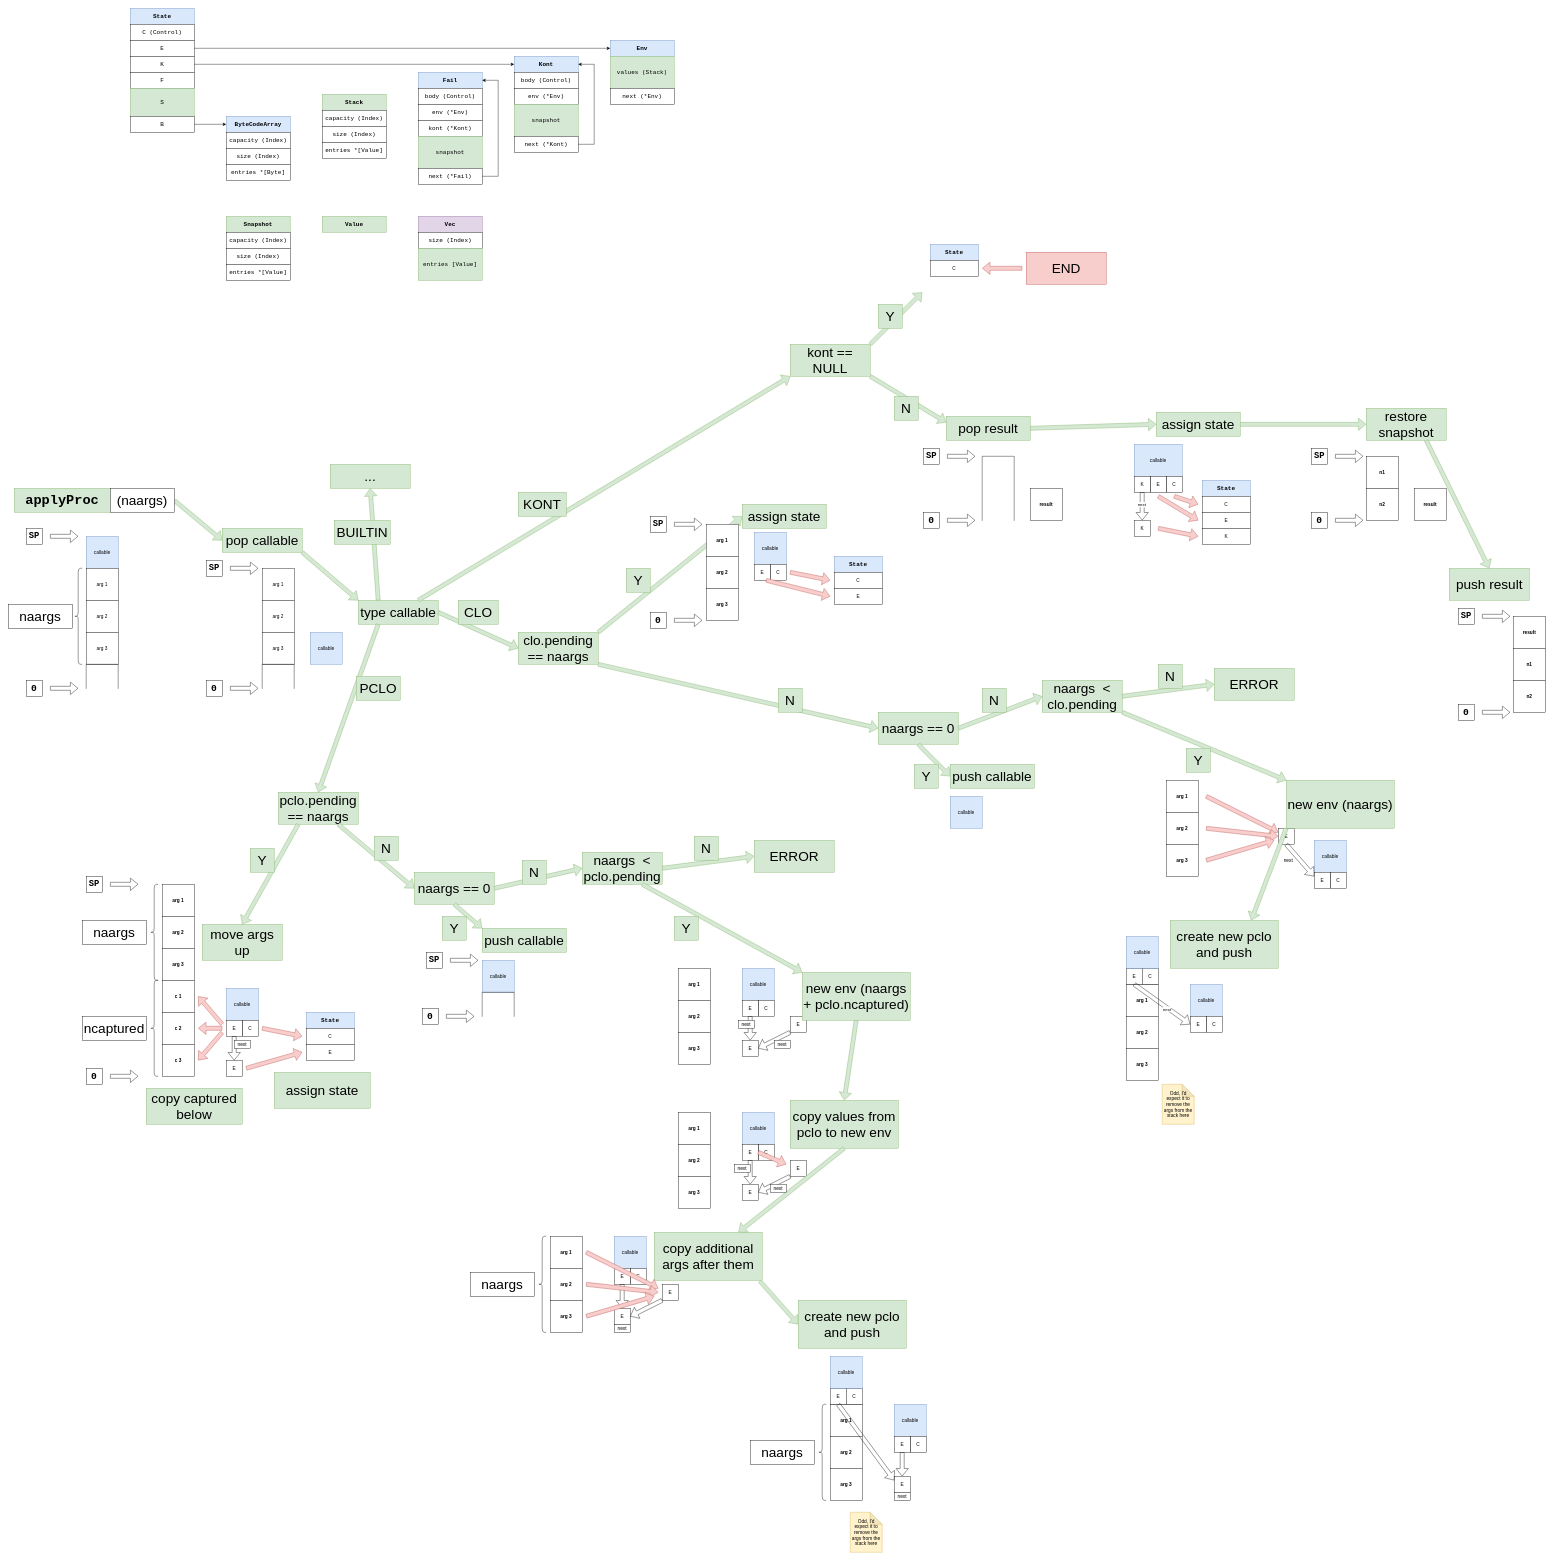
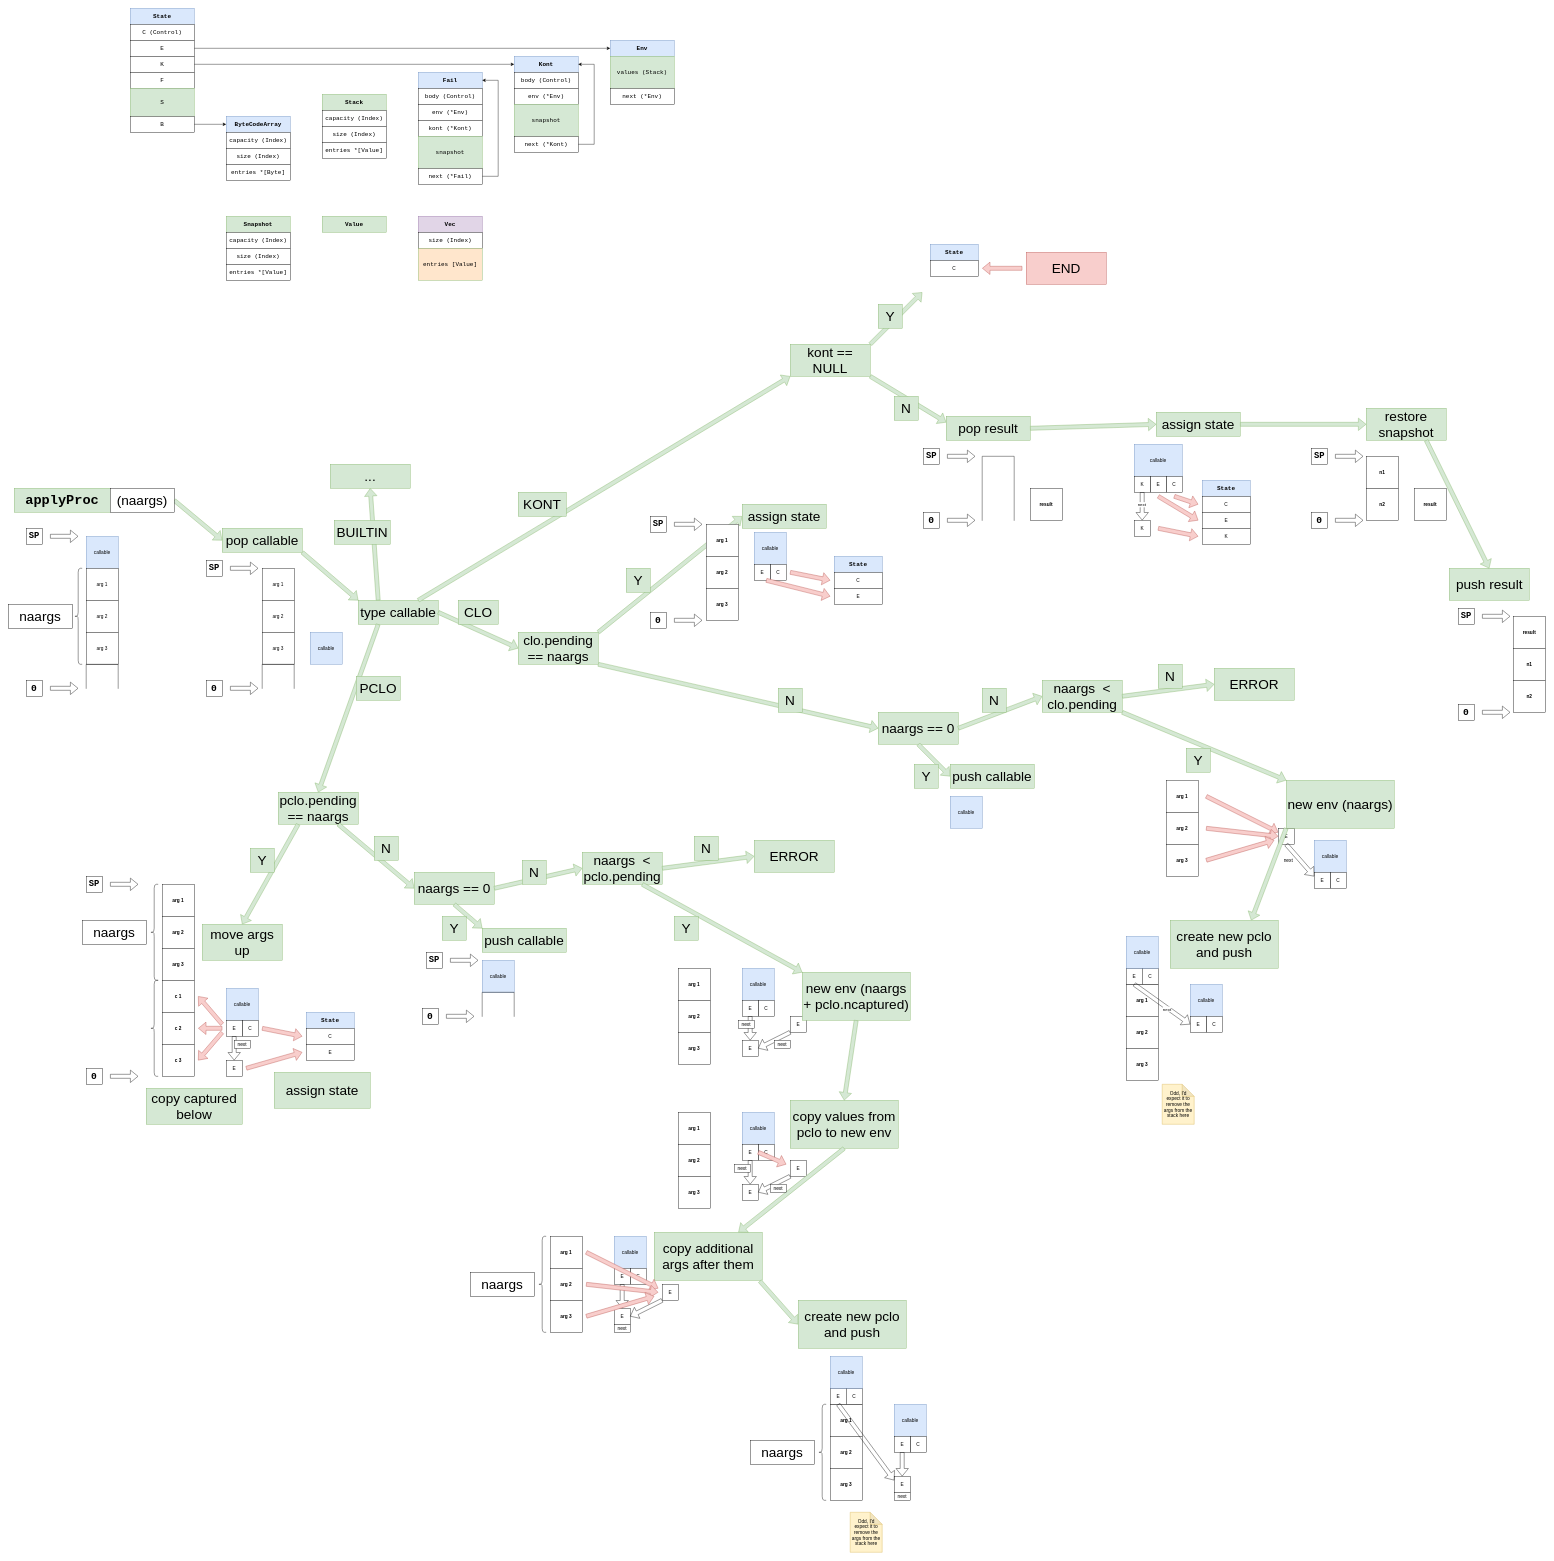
node "entries [Value]": fillcolor #d5e8d4 -> #ffe6cc
node "ncaptured": removed
